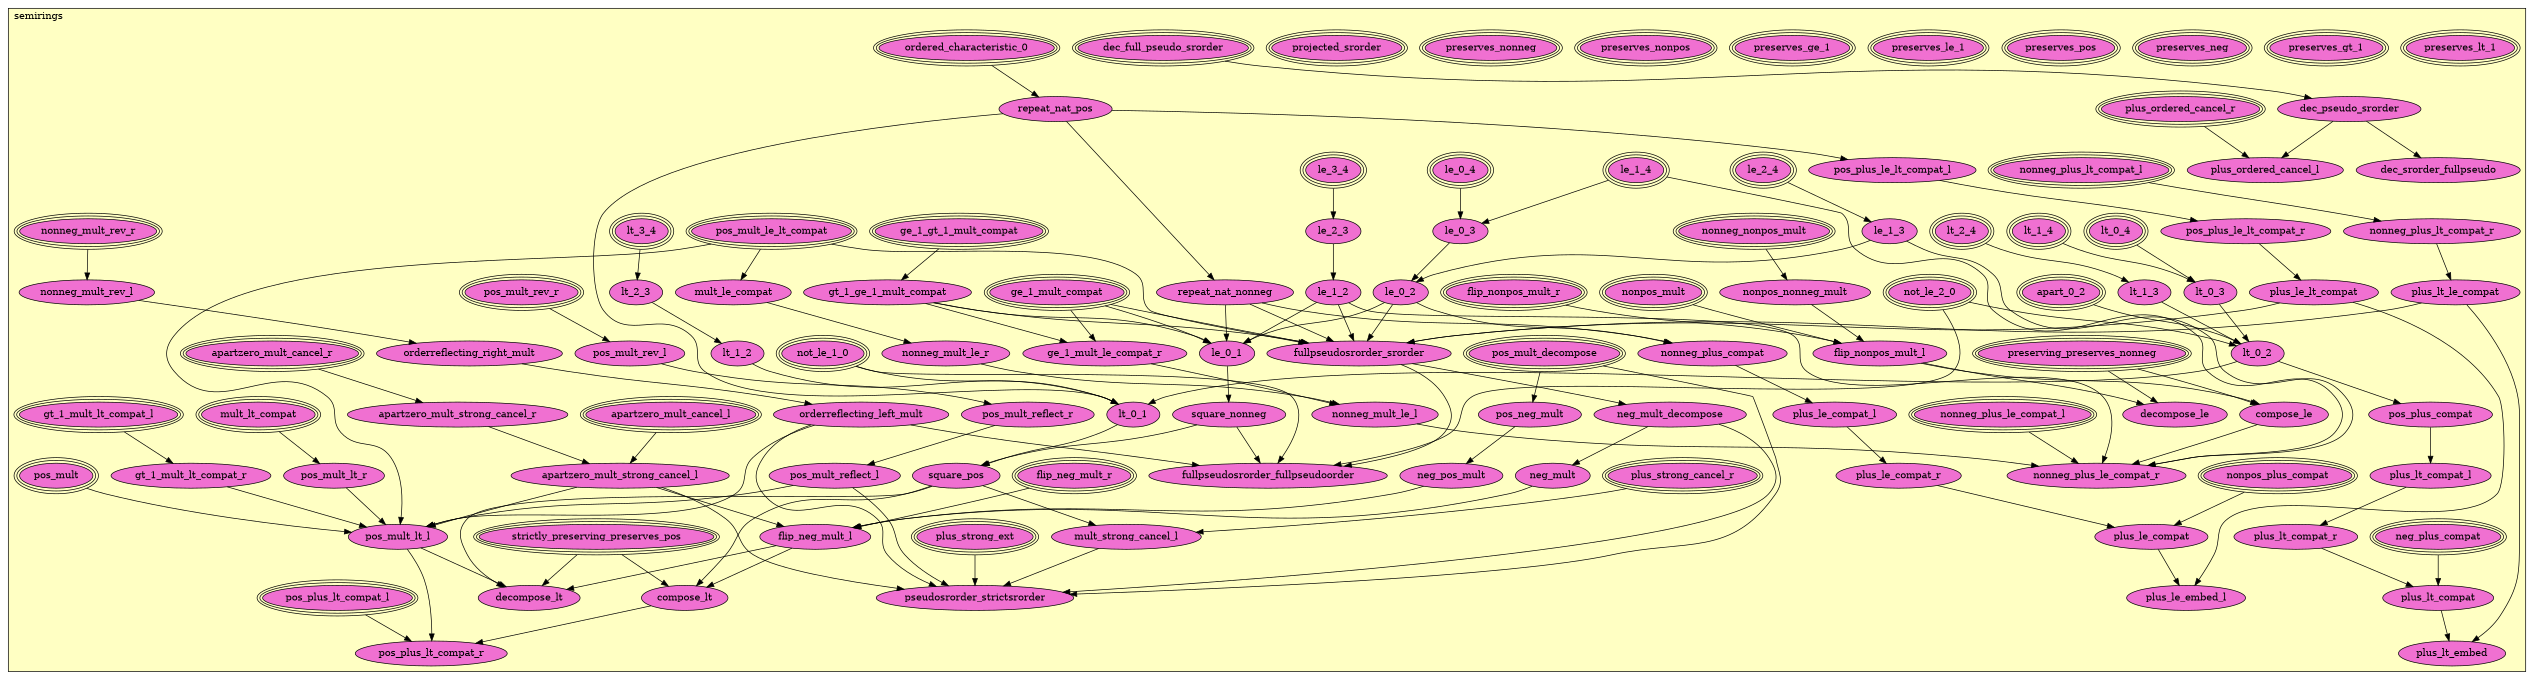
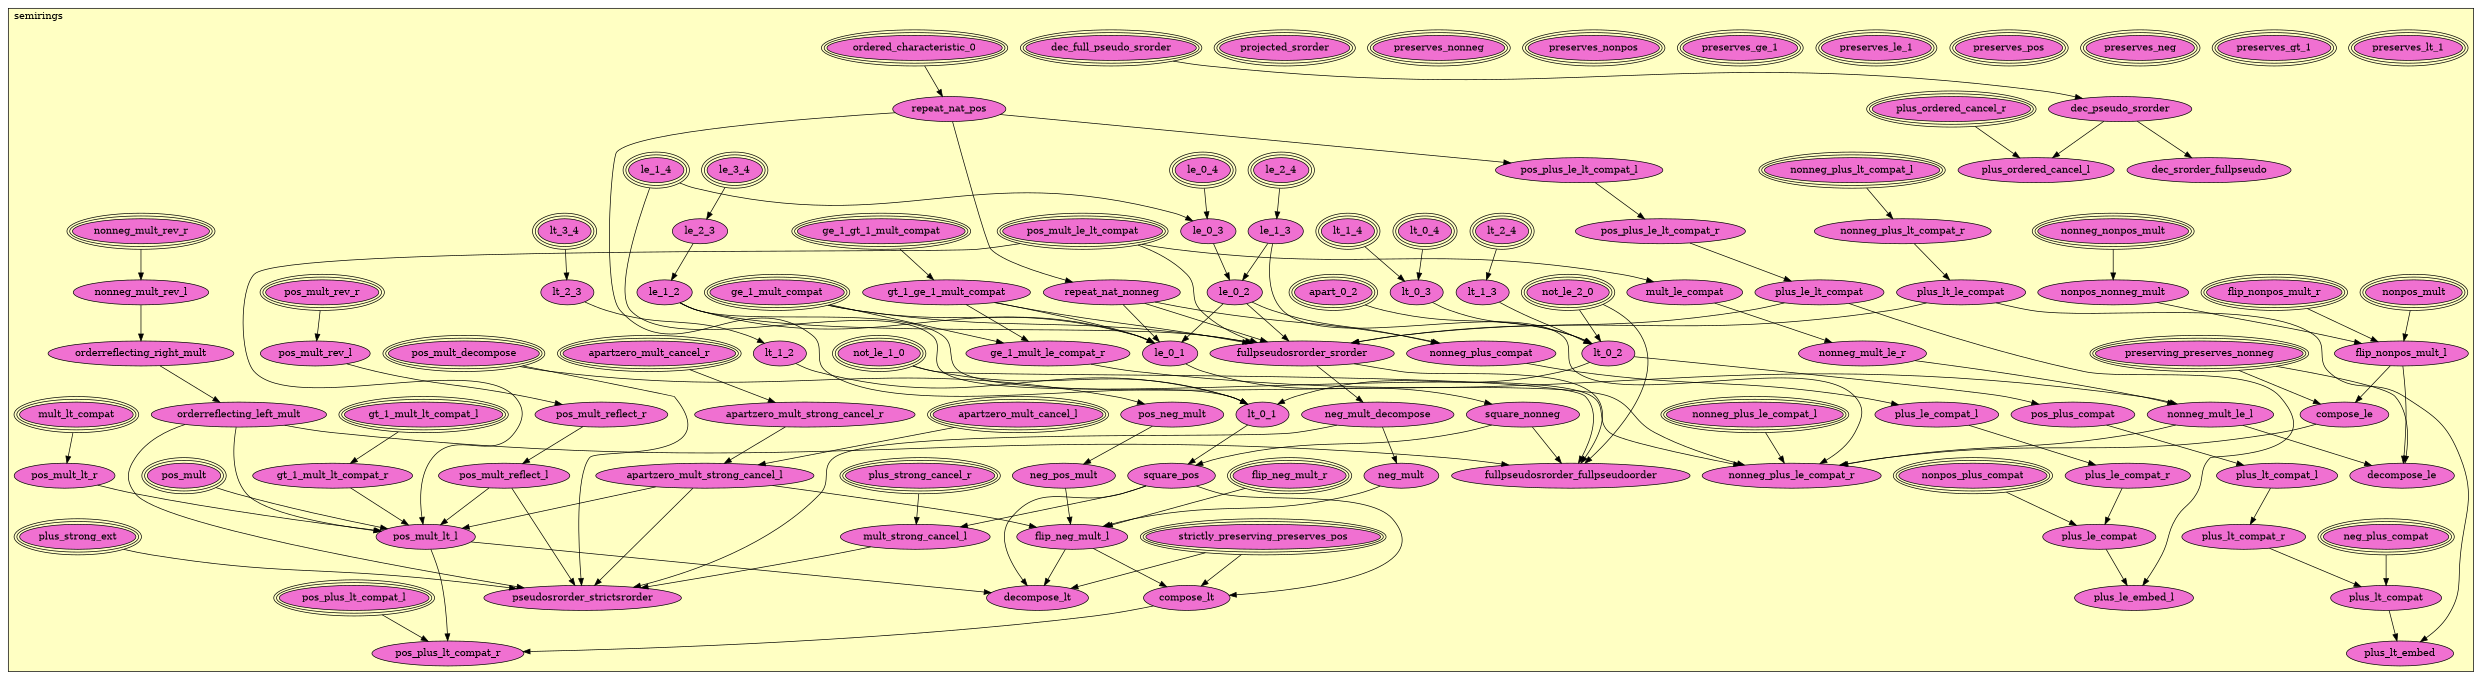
edge "nonneg_mult_le_l" -> "decompose_le": added
